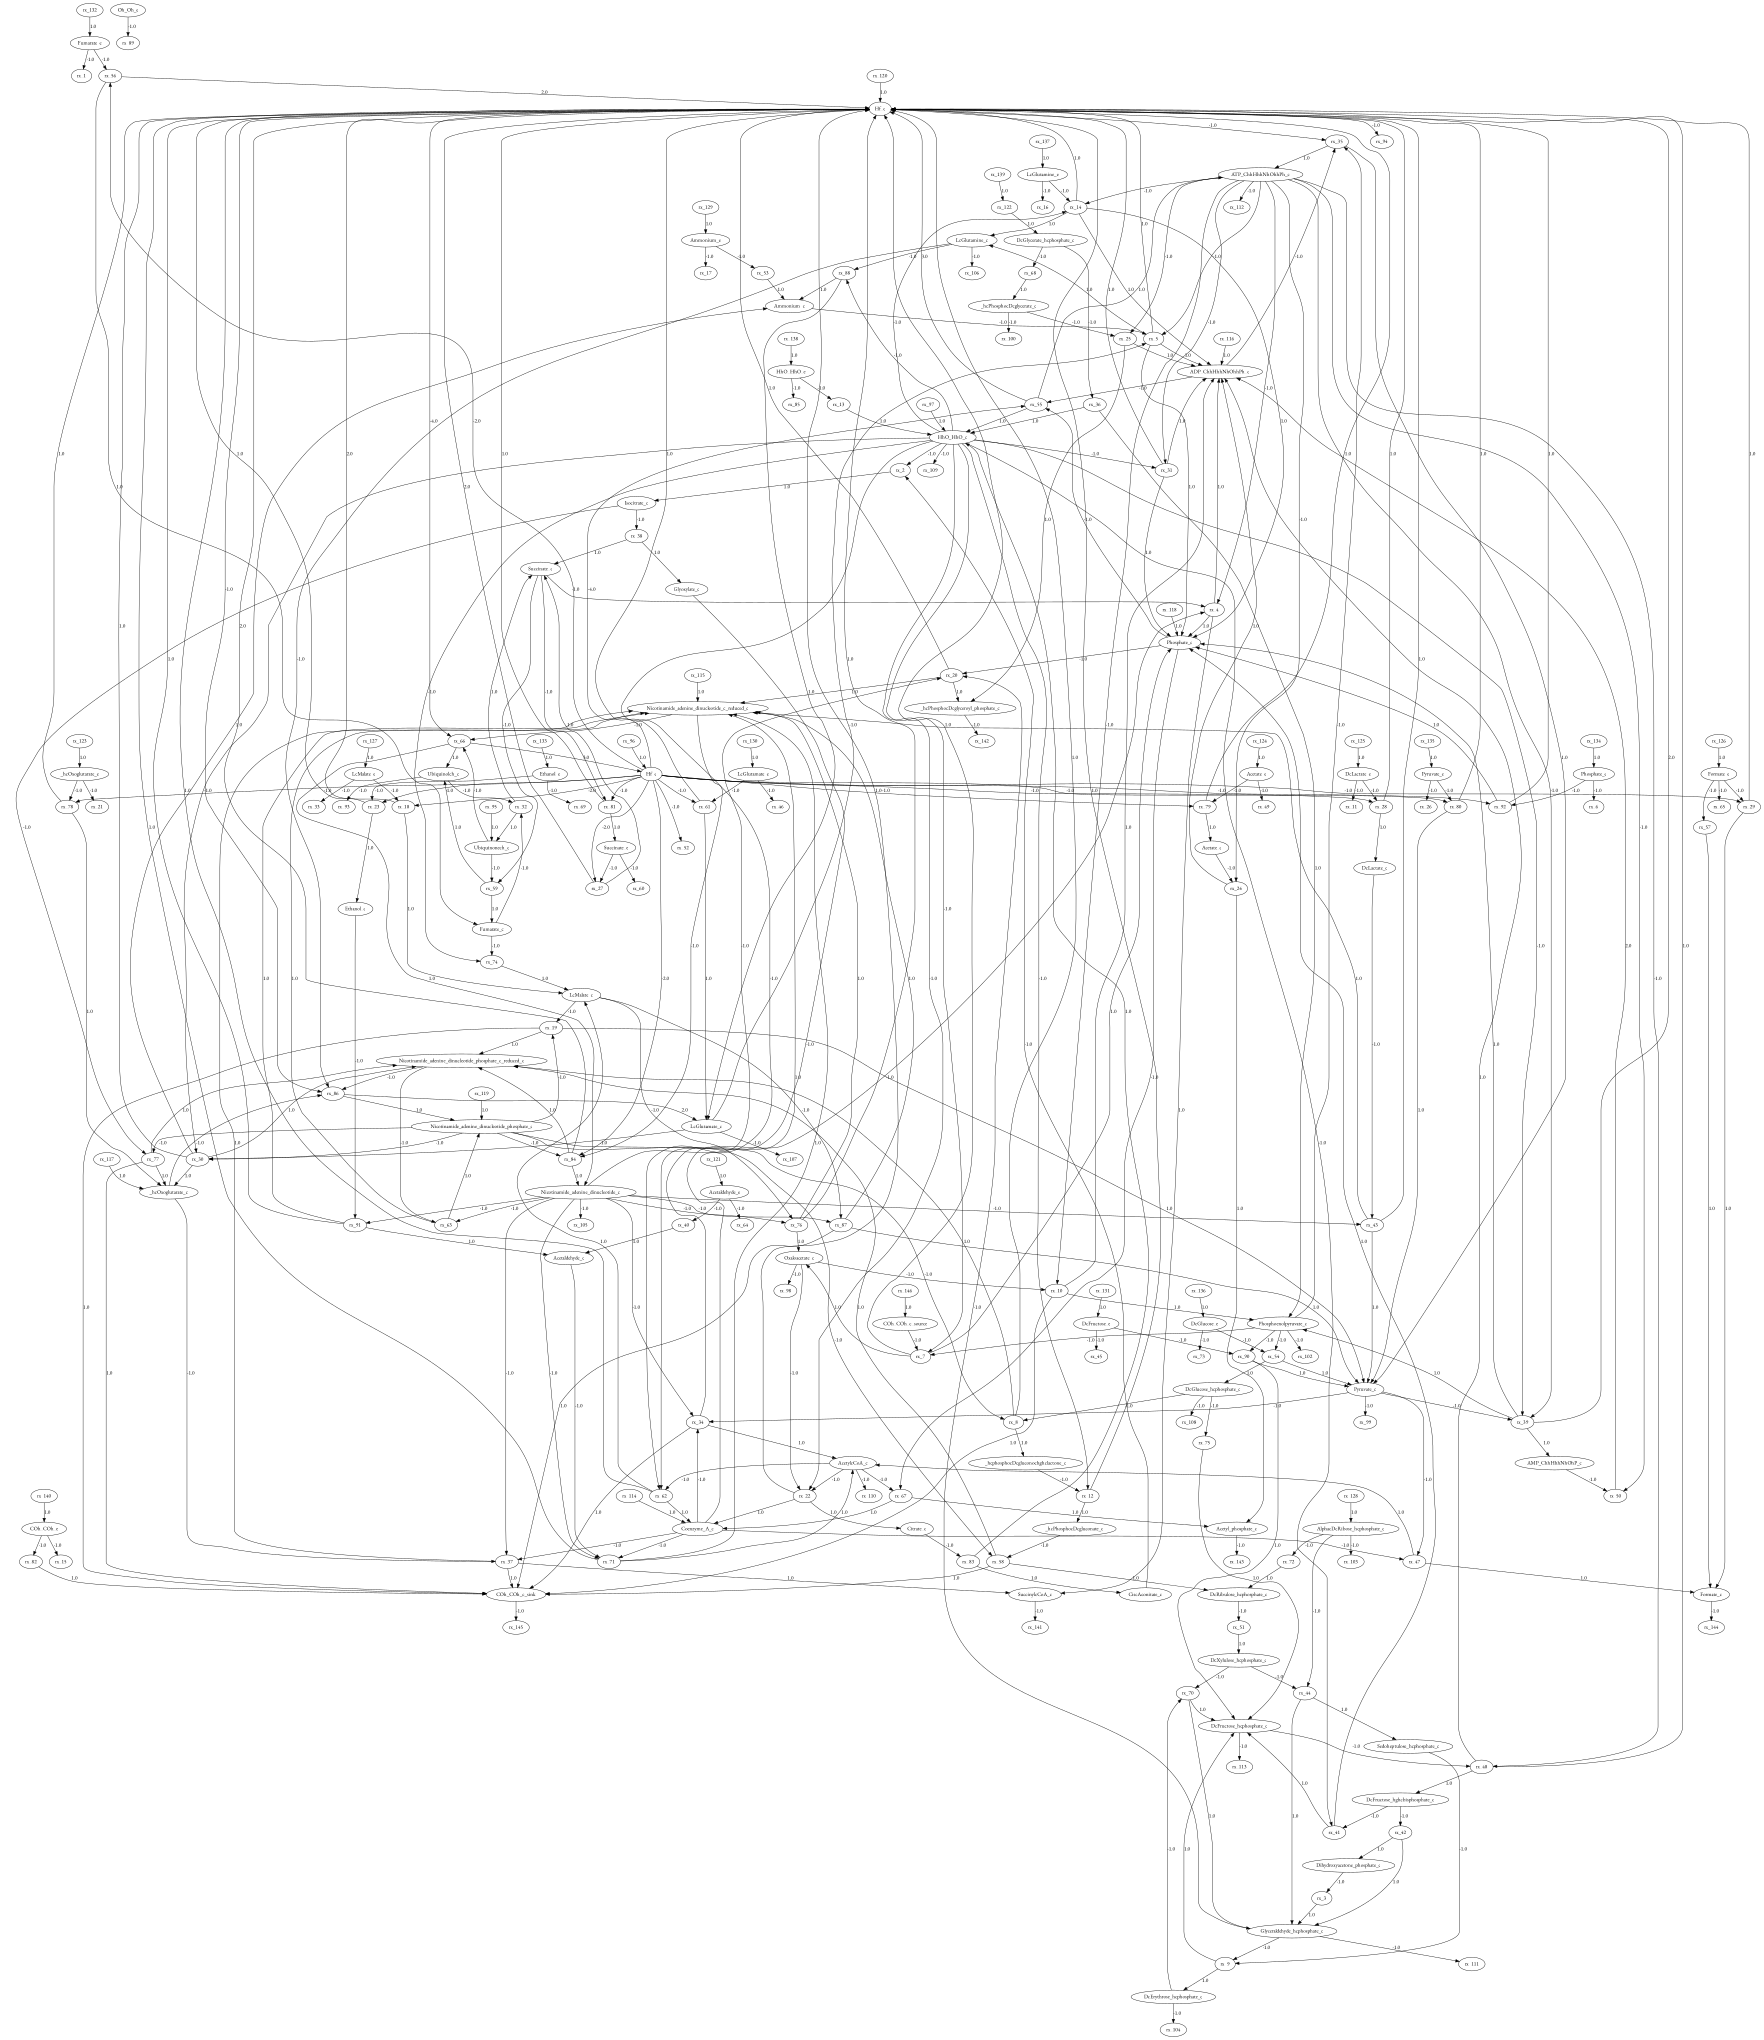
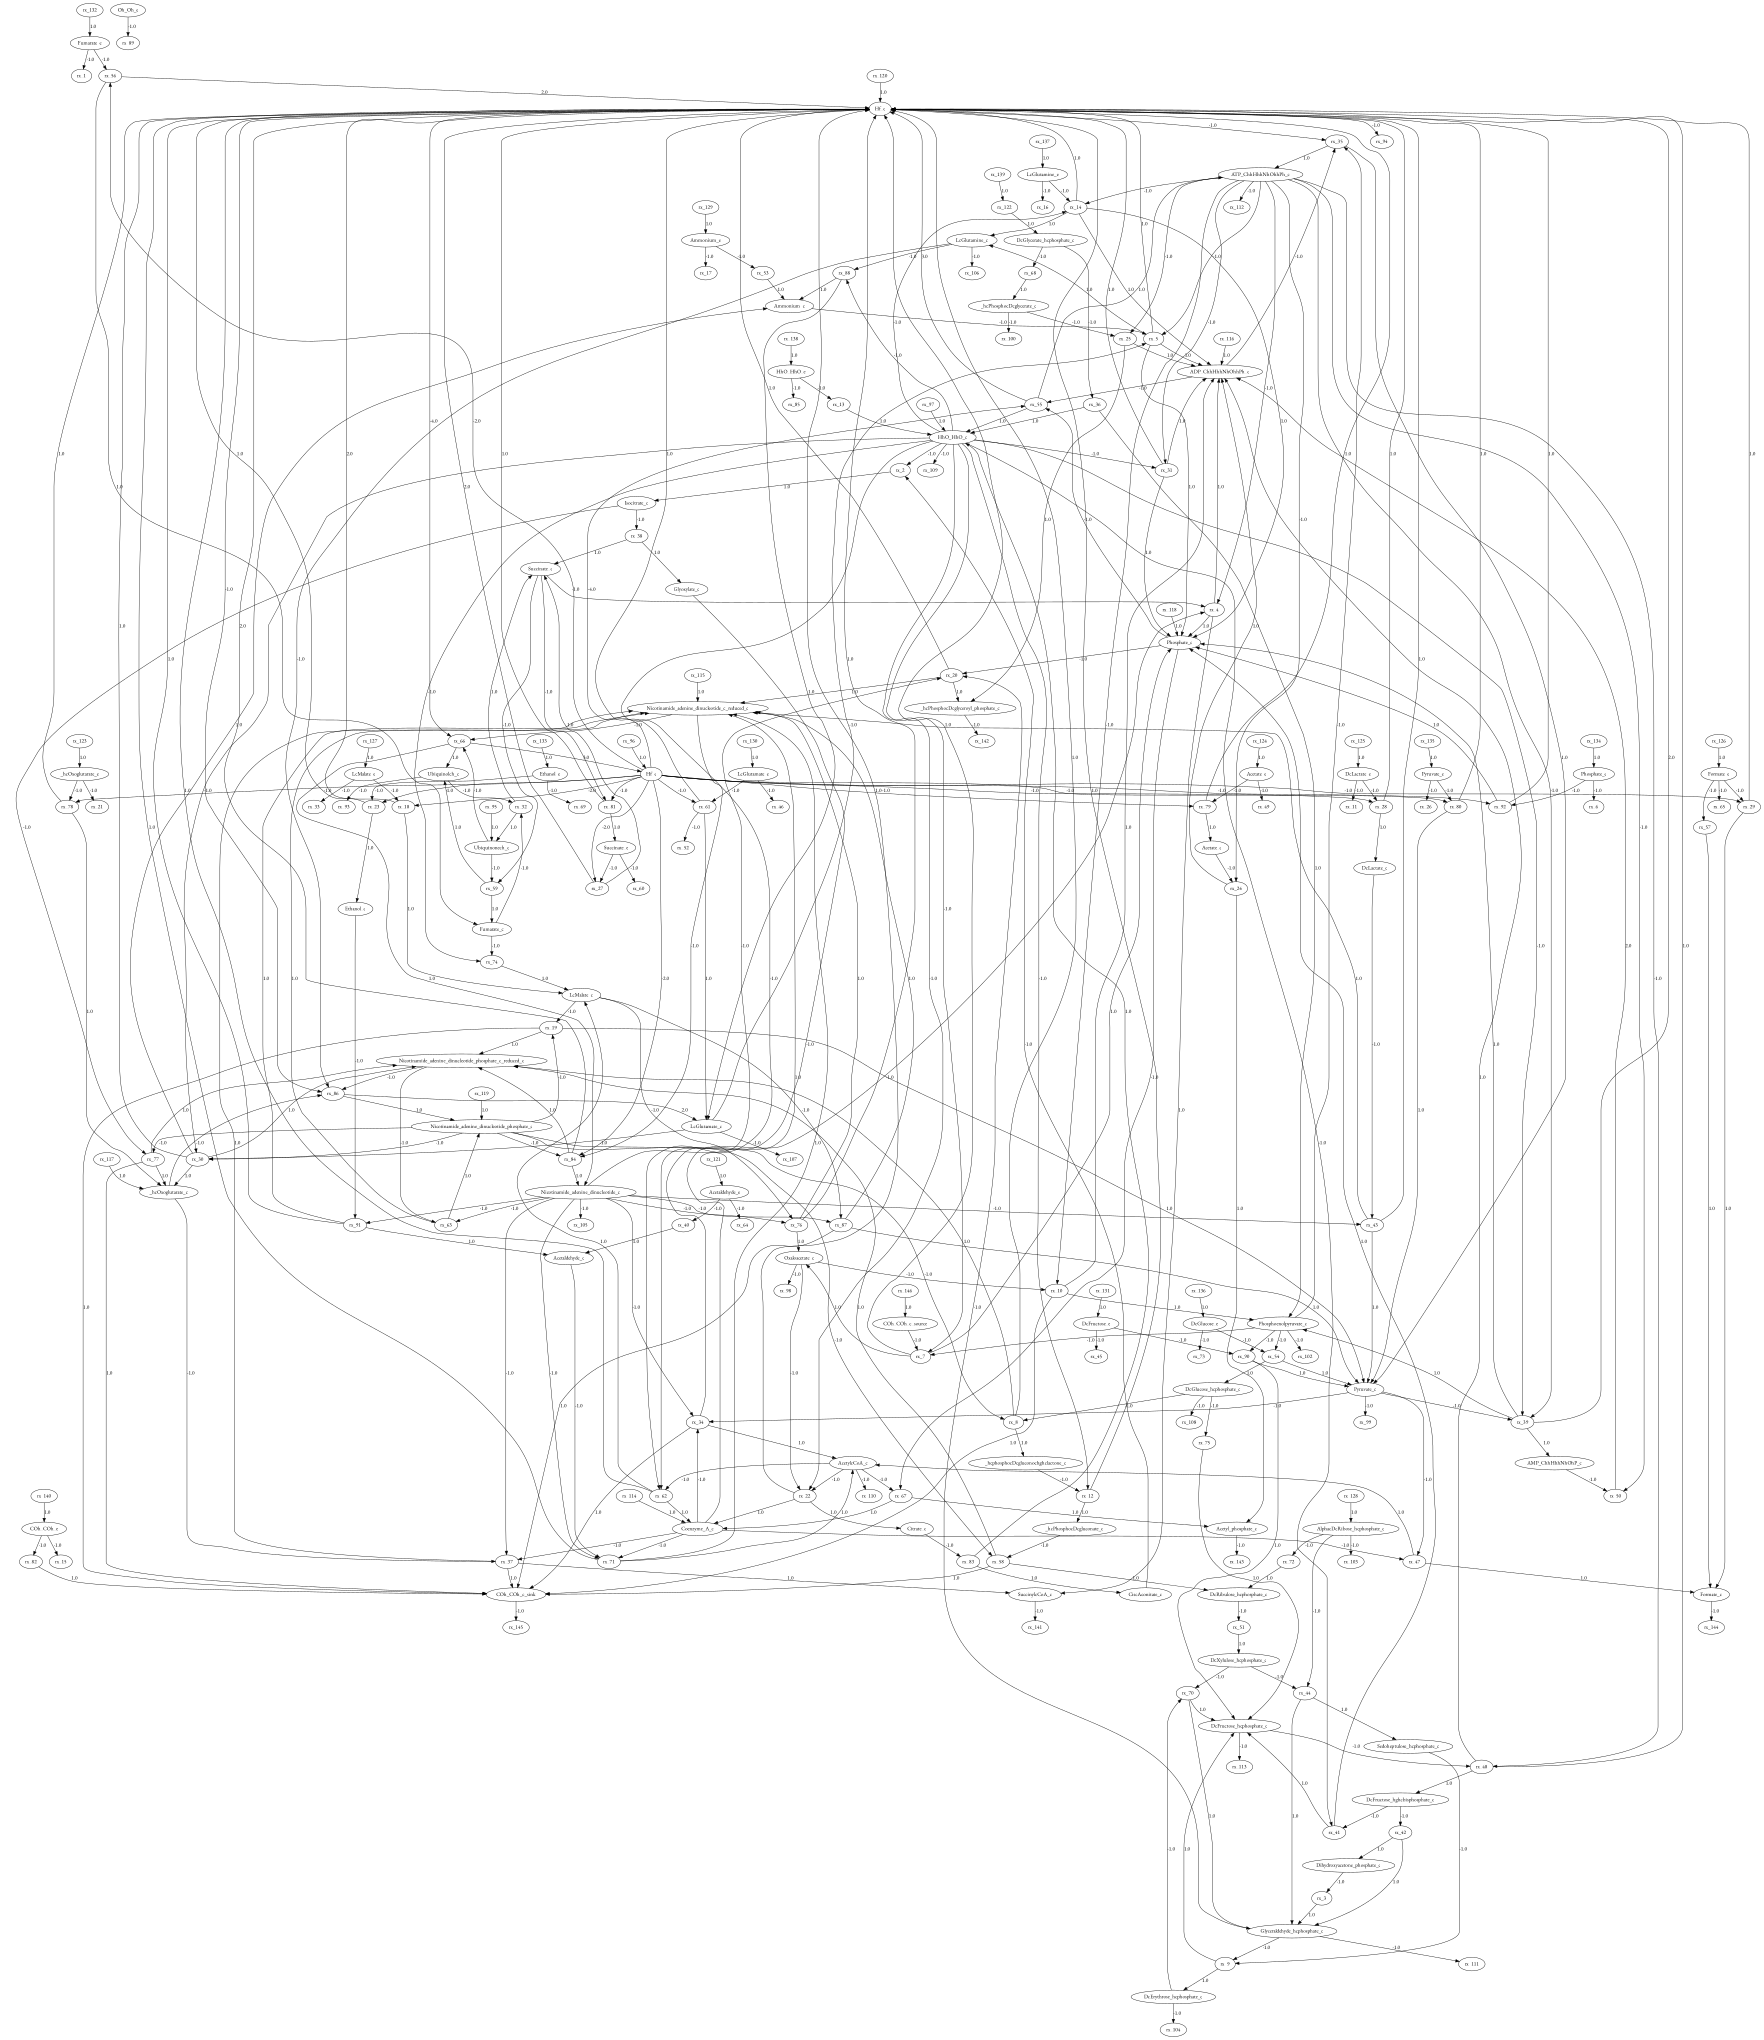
edge "Hf_e" -> "rx_52": now "rx_61" -> "rx_52"
